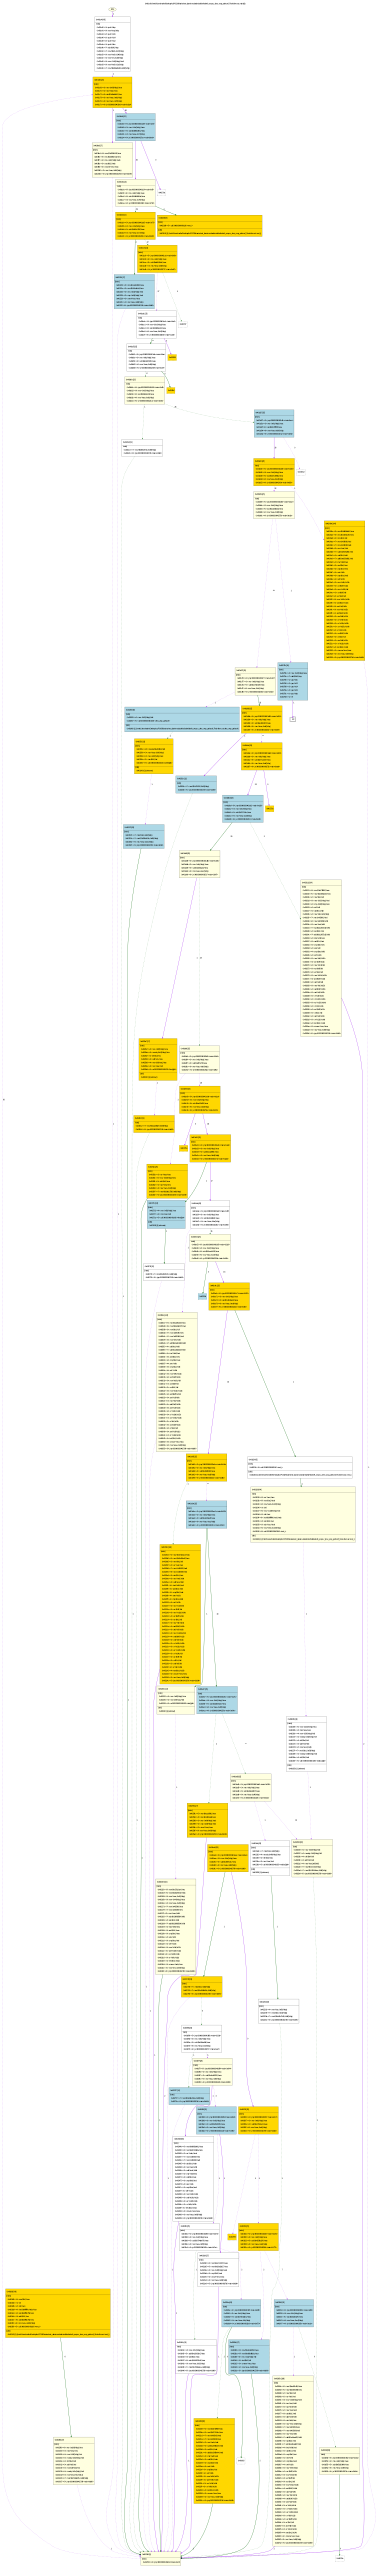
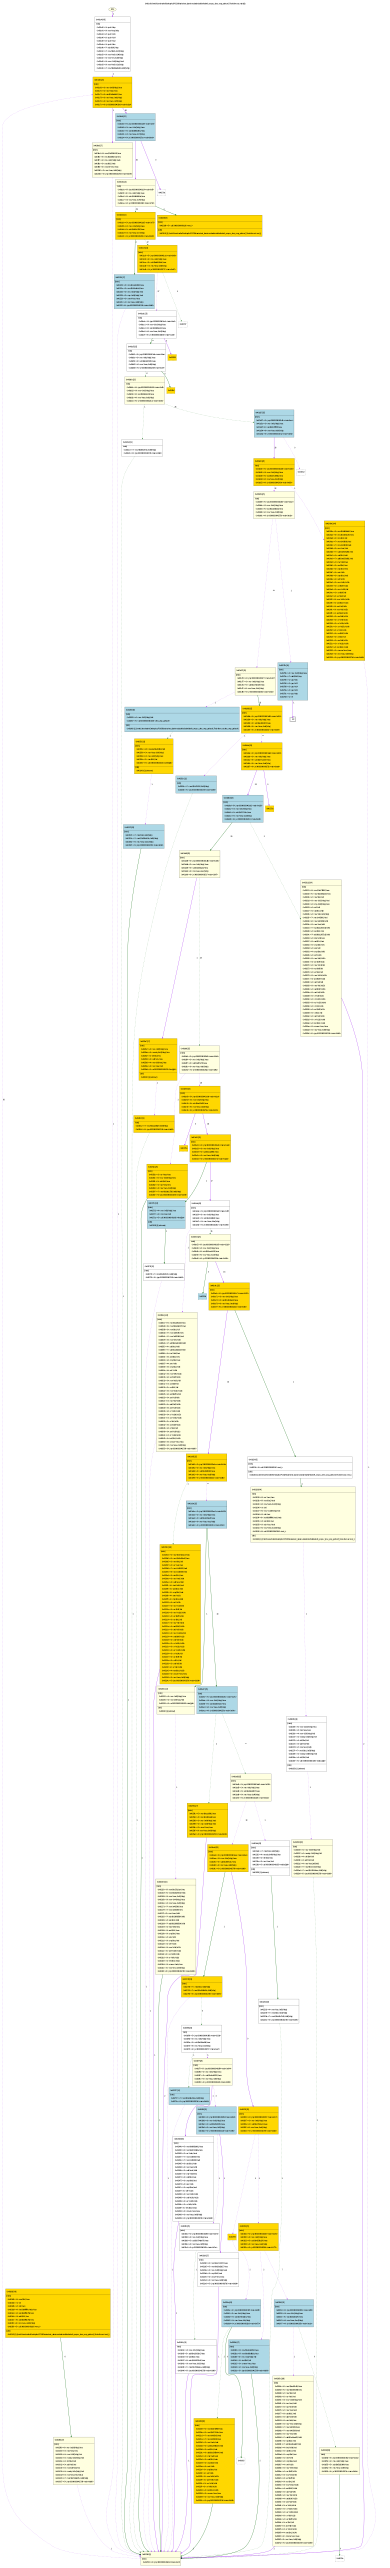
edge "0x401d8b [25]" -> "0x40252e [12]": style bold -> dashed
edge "0x401ed0 [25]" -> "0x402293 [38]": now "0x401ed0 [25]" -> "0x401ee9 [25]"
edge "0x401fb1 [25]" -> "0x401fca [25]": now "0x402786" -> "0x401fca [25]"
